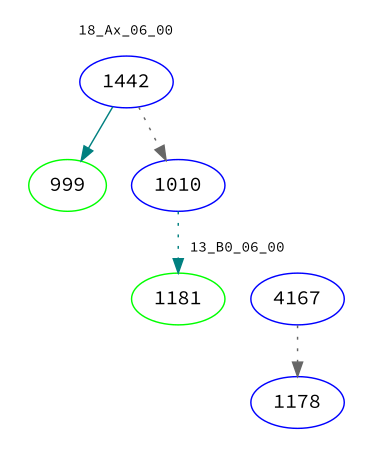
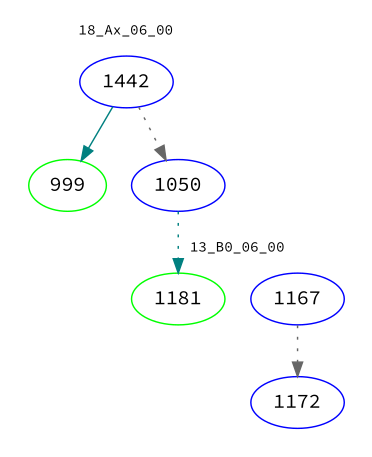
node "1010": label "1010" -> "1050"
node "4167": label "4167" -> "1167"
node "1178": label "1178" -> "1172"
